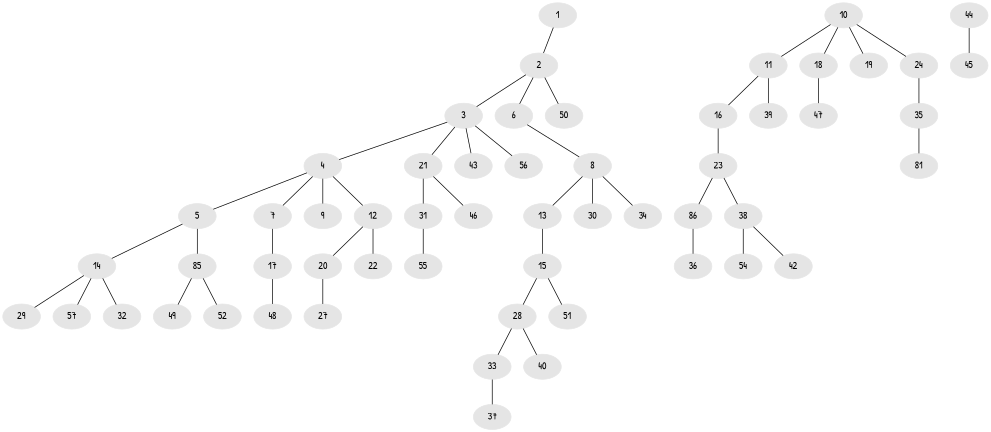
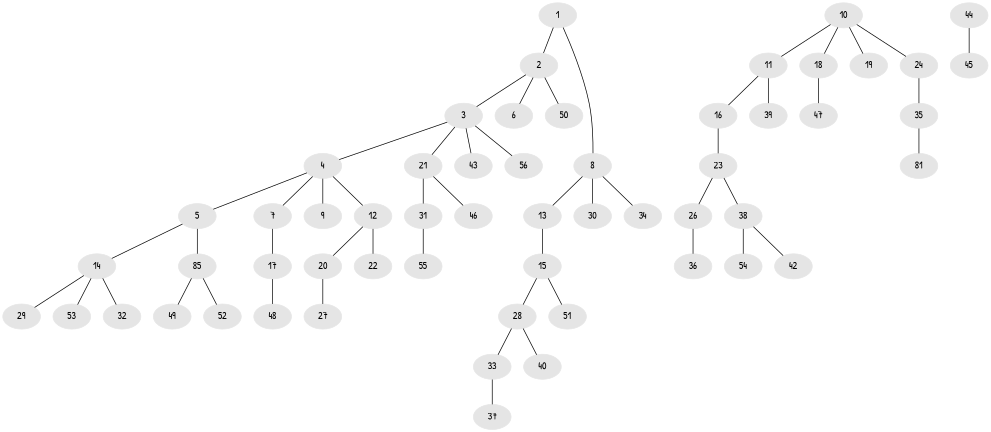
edge "6" -- "8": now "1" -- "8"
node "86": label "86" -> "26"
node "57": label "57" -> "53"
